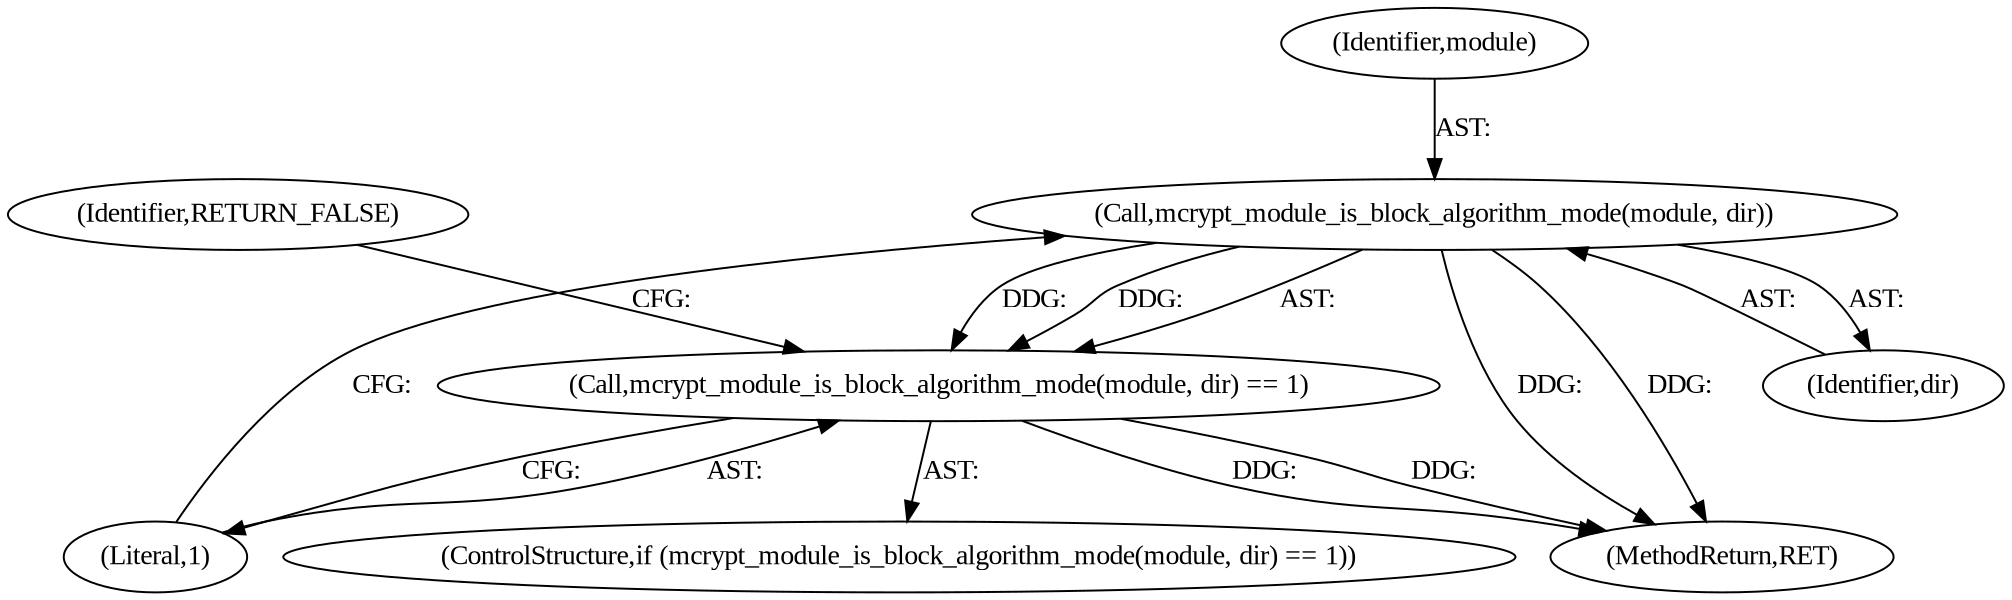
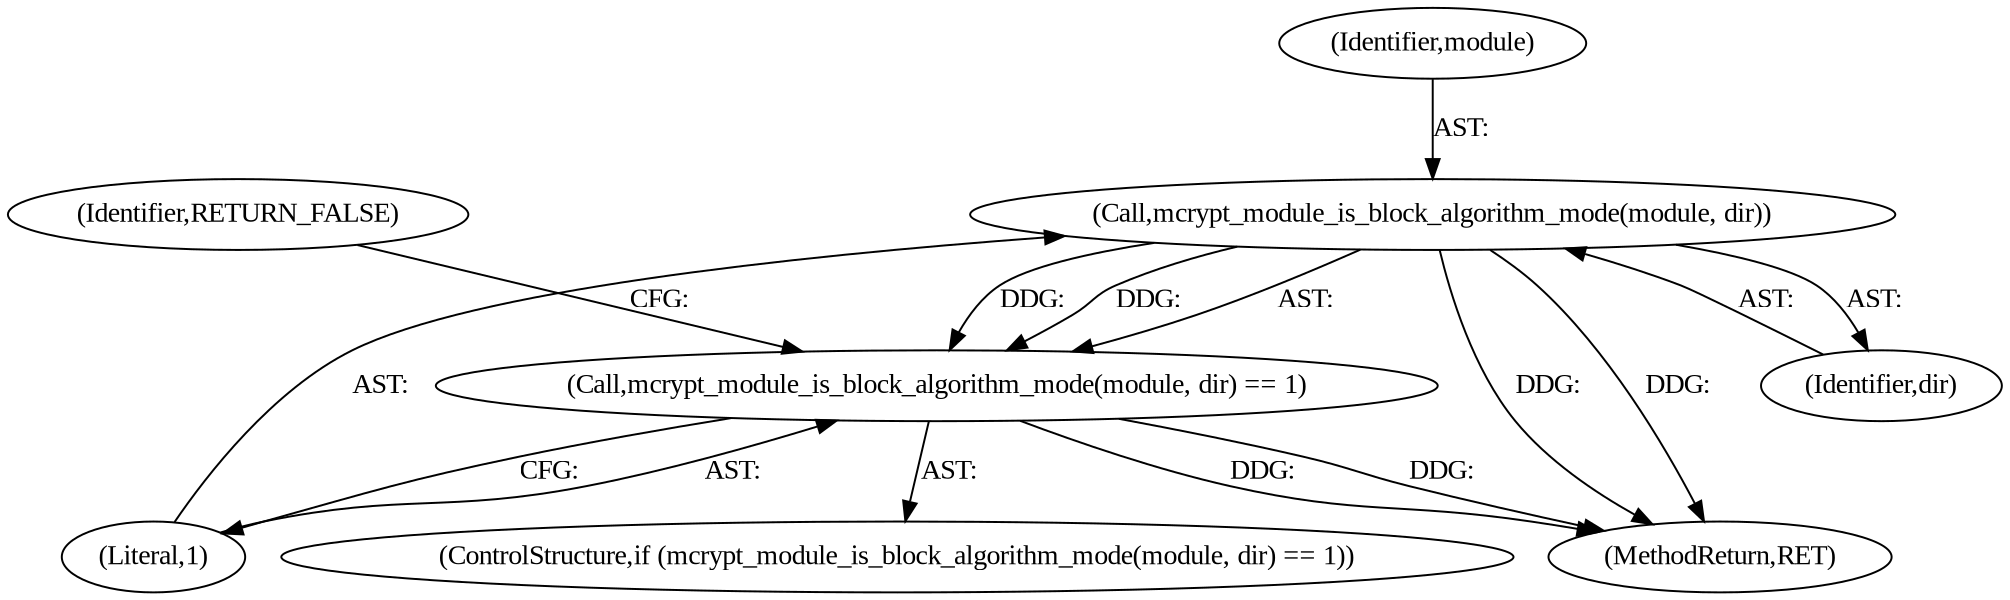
edge "(Literal,1)" -> "(Call,mcrypt_module_is_block_algorithm_mode(module, dir))": label "CFG: " -> "AST: "
